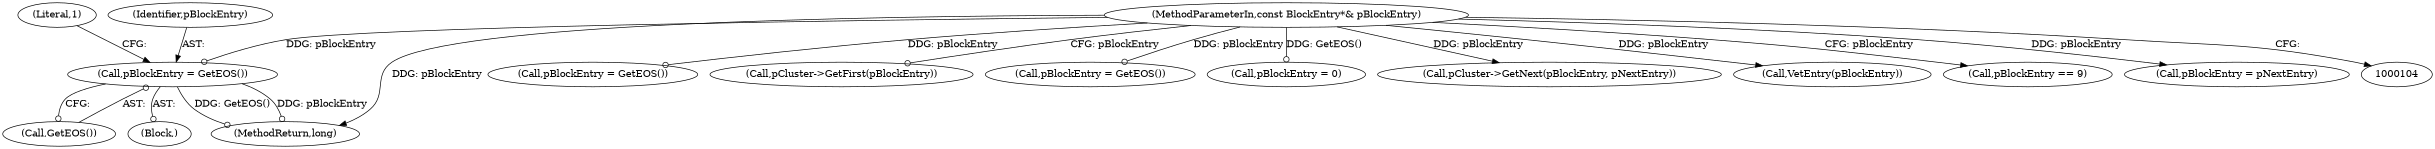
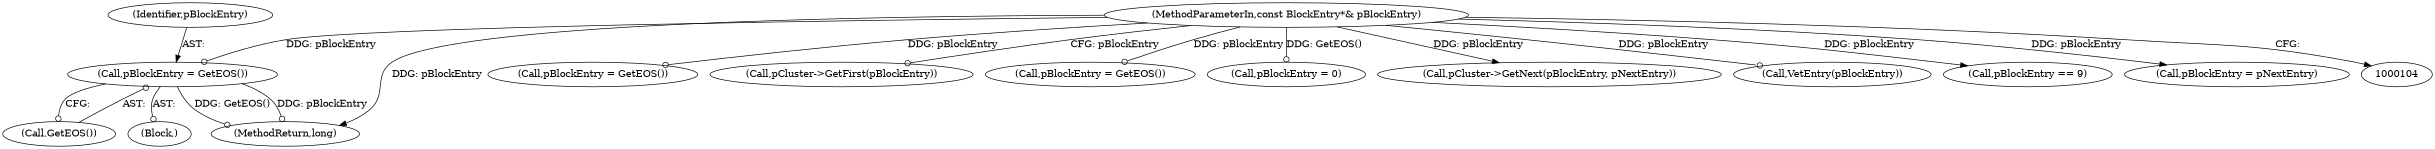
node "(Literal,1)": removed
edge "(MethodParameterIn,const BlockEntry*& pBlockEntry)" -> "(Call,VetEntry(pBlockEntry))": arrowhead normal -> odot
edge "(MethodParameterIn,const BlockEntry*& pBlockEntry)" -> "(Call,pBlockEntry == 9)": label "CFG: pBlockEntry" -> "DDG: pBlockEntry"
